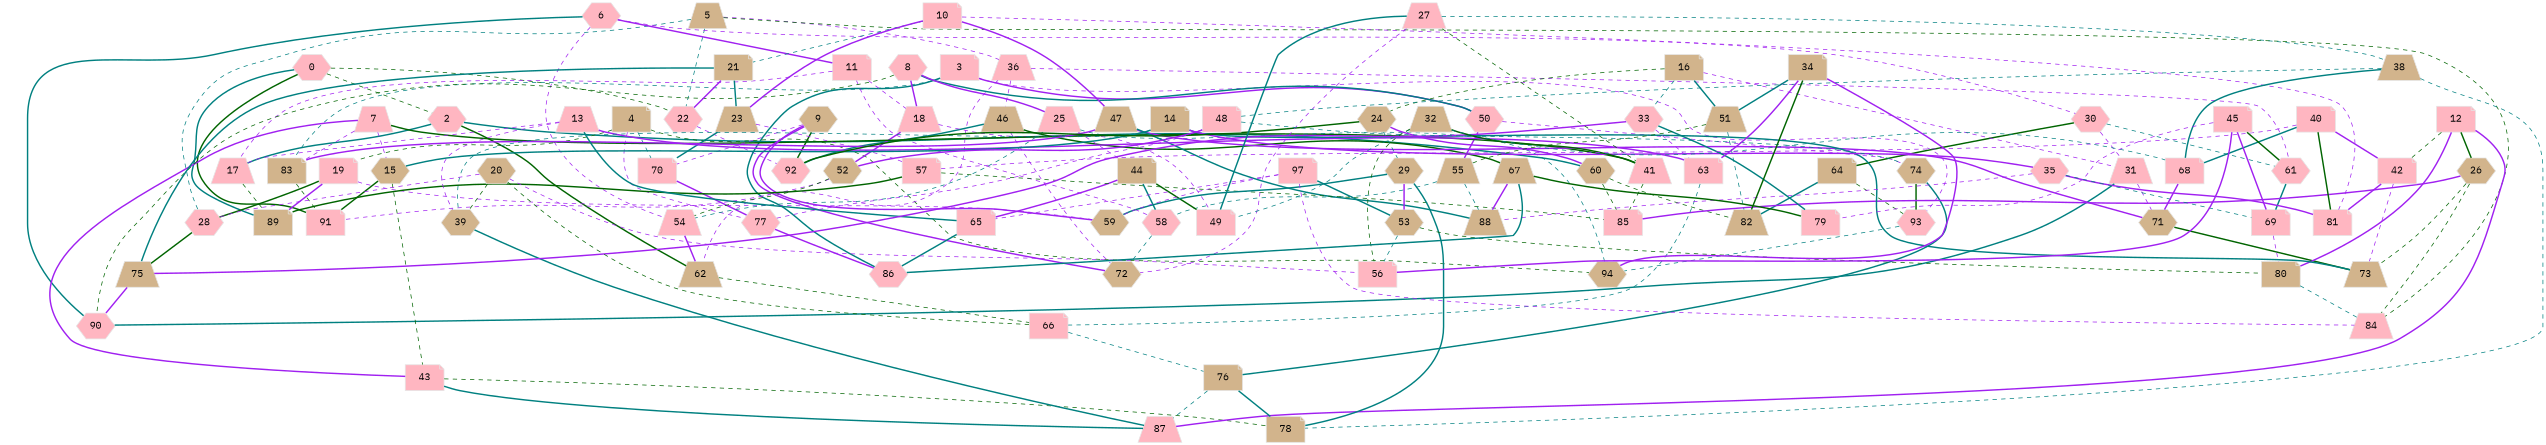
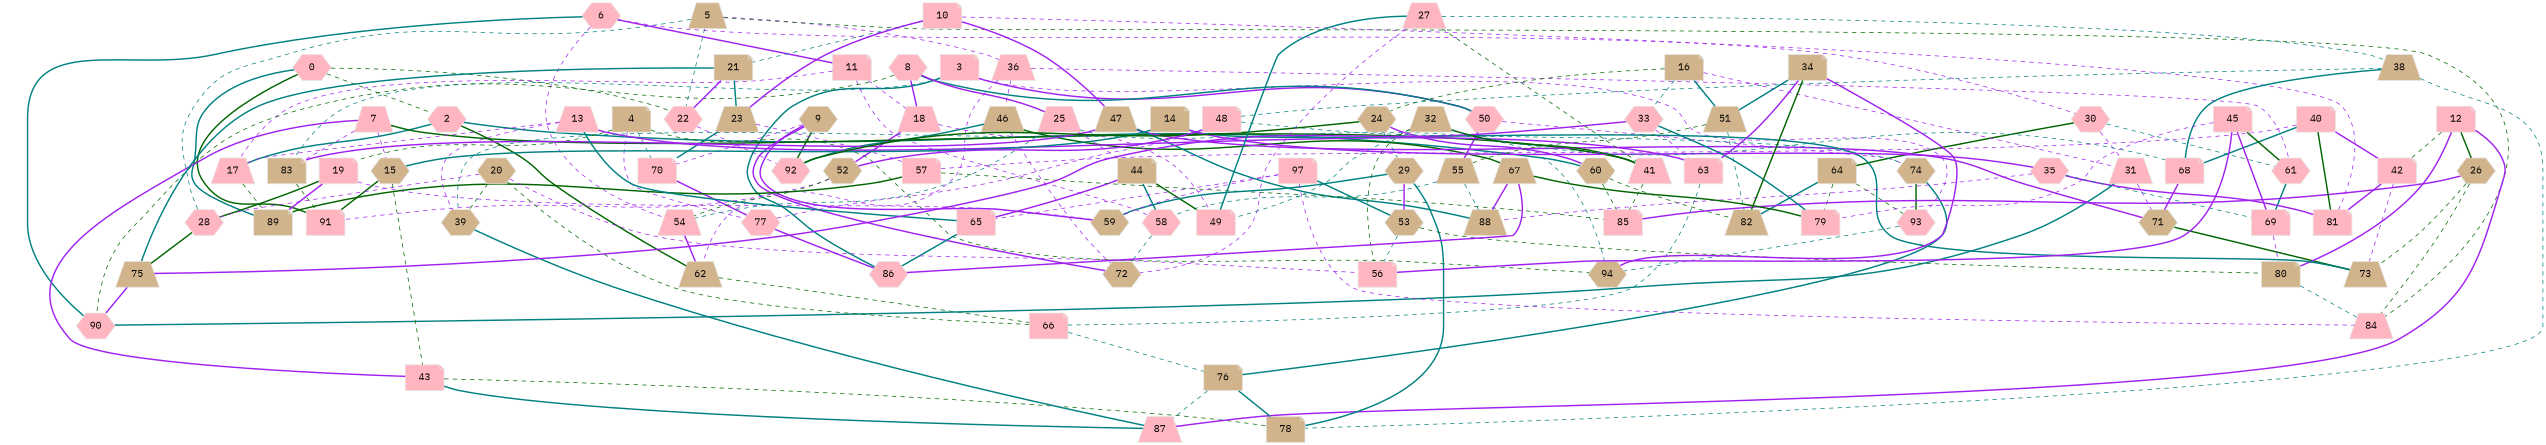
edge "64" -- "79": added
edge "67" -- "86": color teal -> purple
